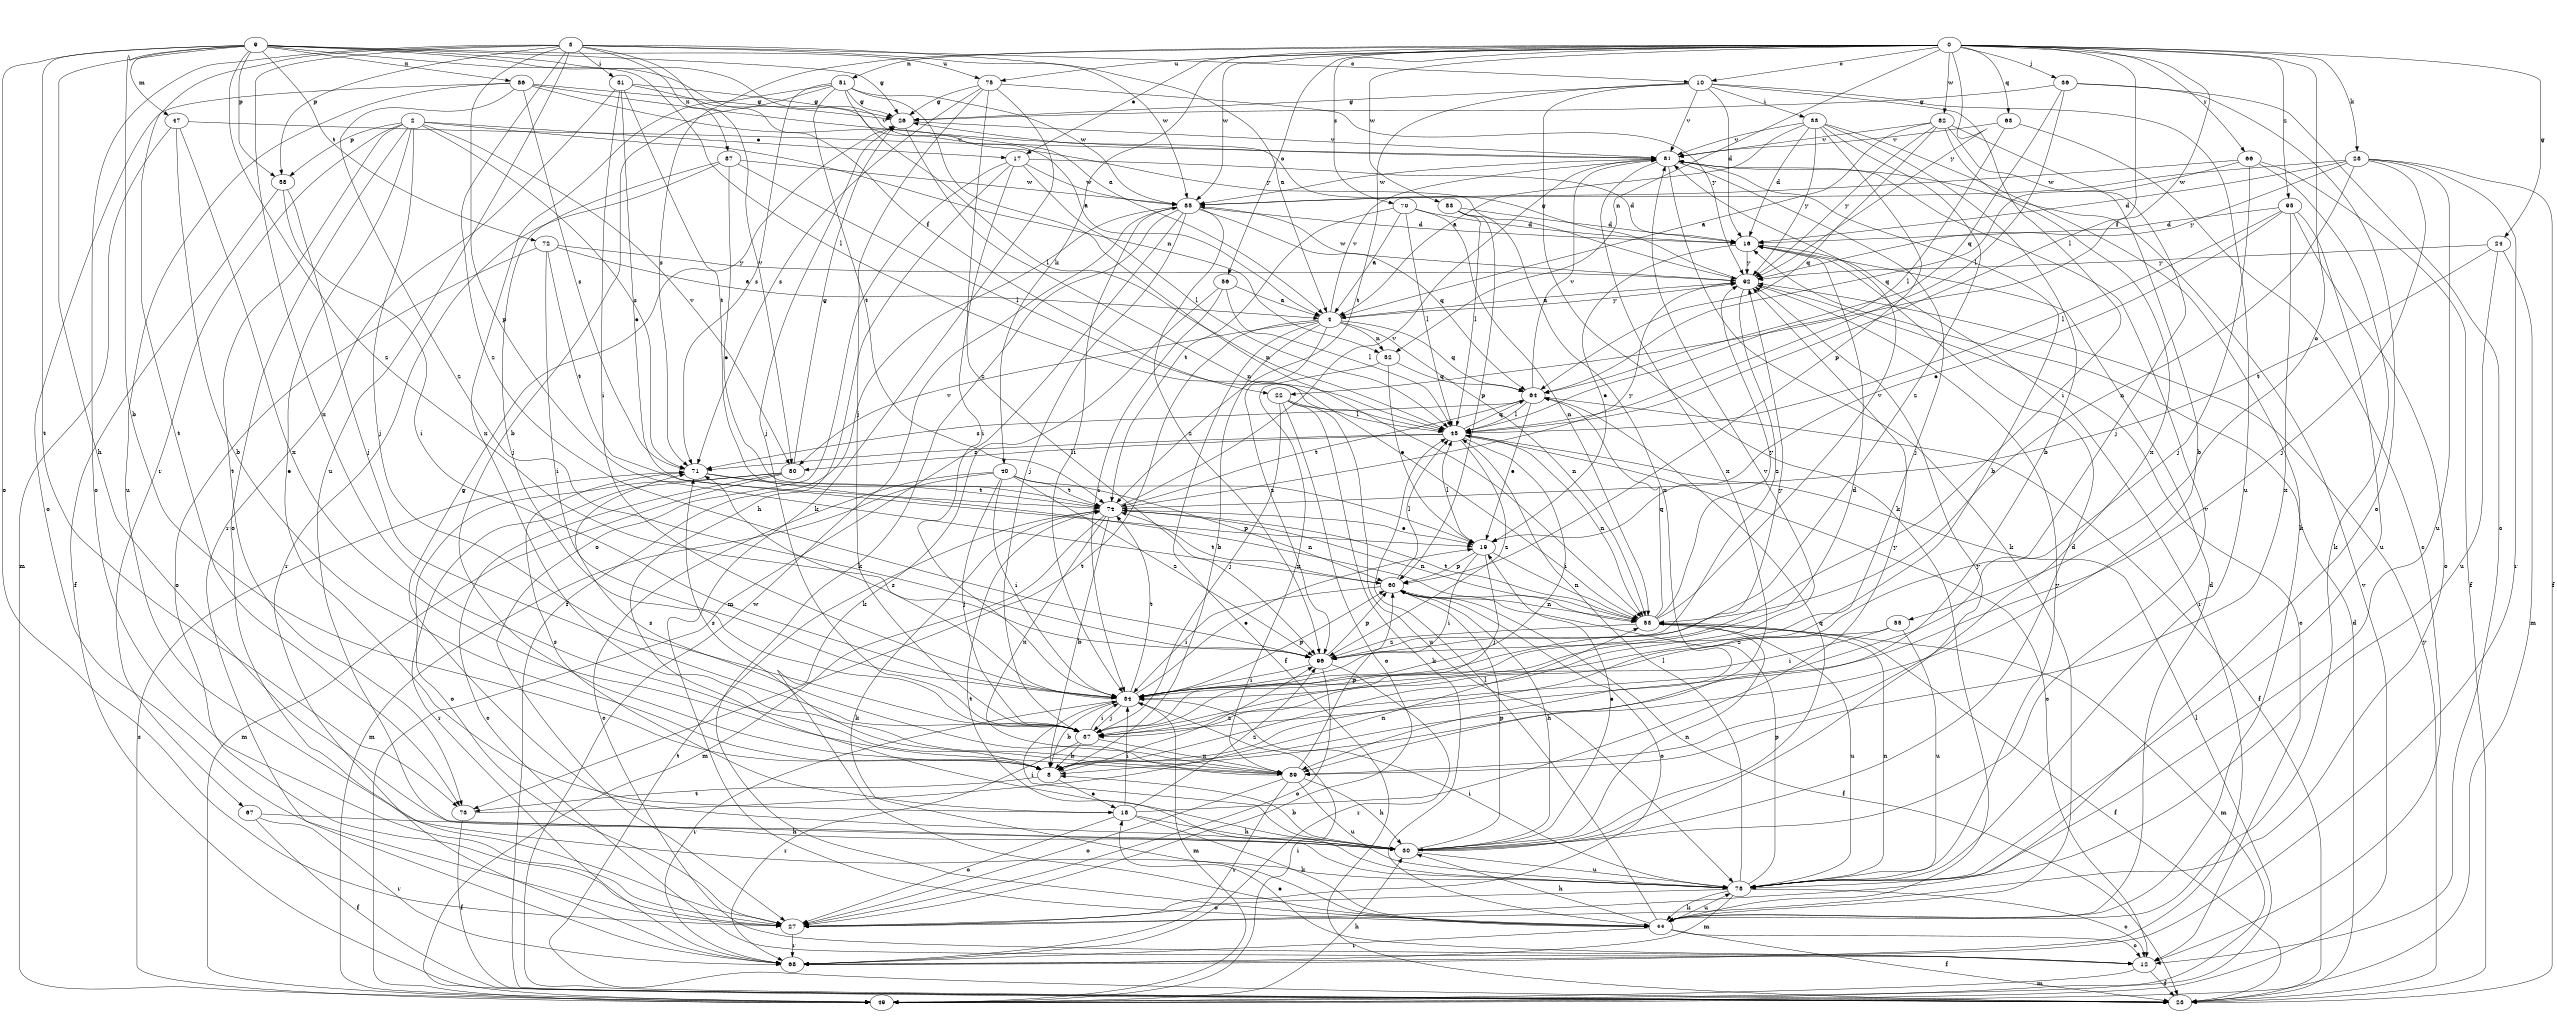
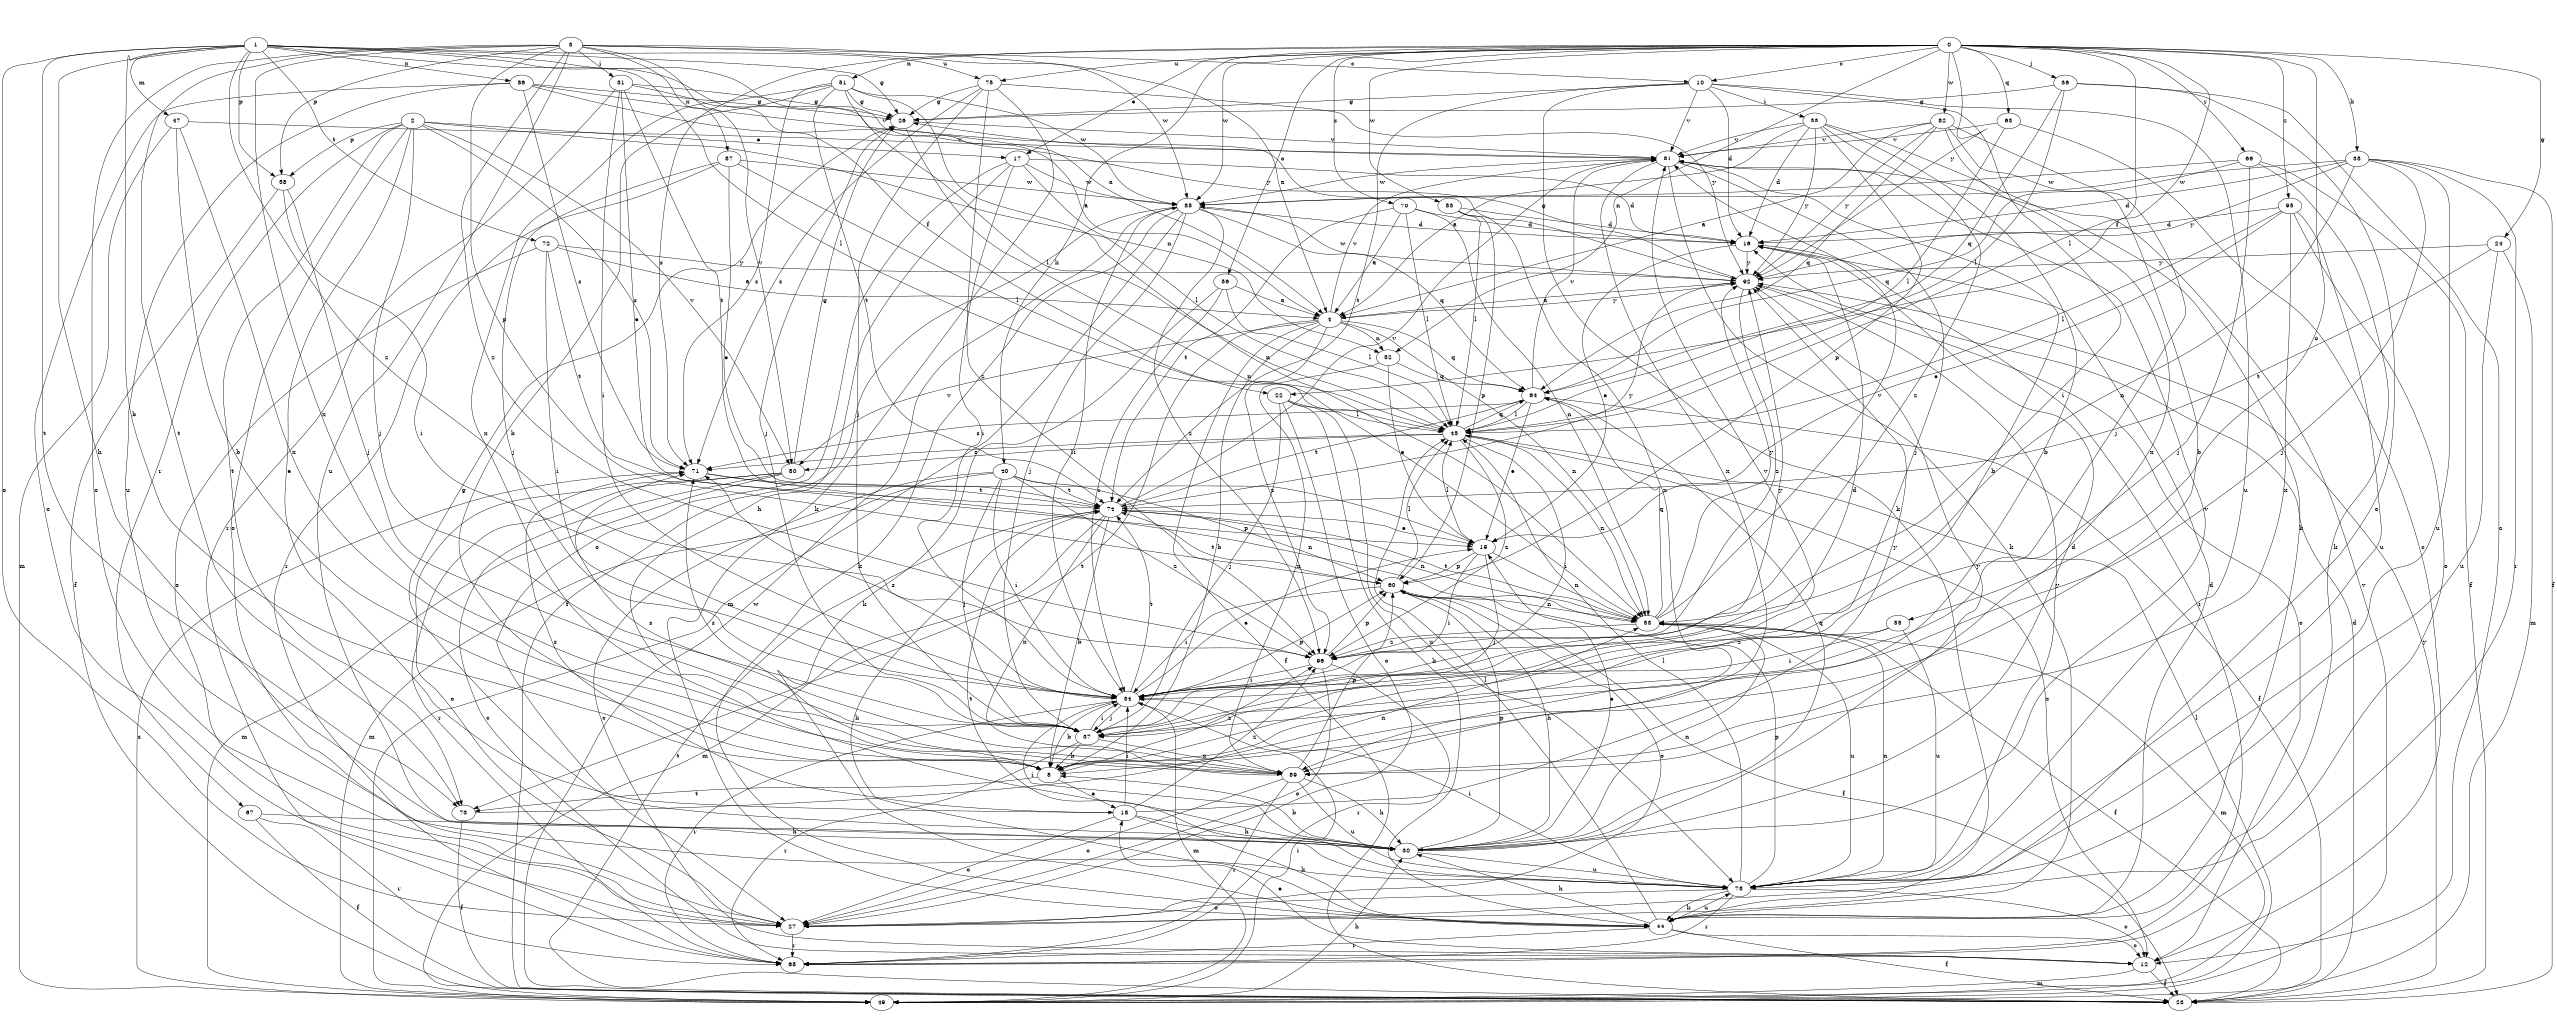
node "9": label "9" -> "1"
node "28": label "28" -> "38"
edge "86" -> "96": removed, label "z"
edge "78" -> "68": label "m" -> "r"
